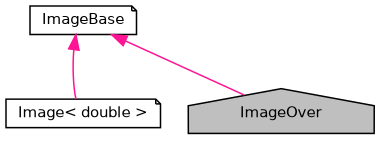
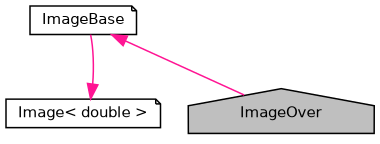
edge "Image< double >" -> "ImageBase": reversed
